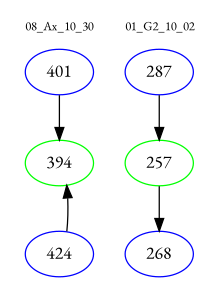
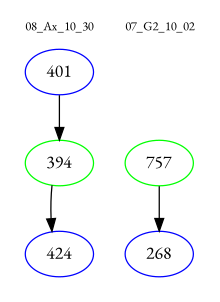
cluster "01_G2_10_02": label "01_G2_10_02" -> "07_G2_10_02"
node "287": removed
node "257": label "257" -> "757"
edge "424" -> "394": reversed
